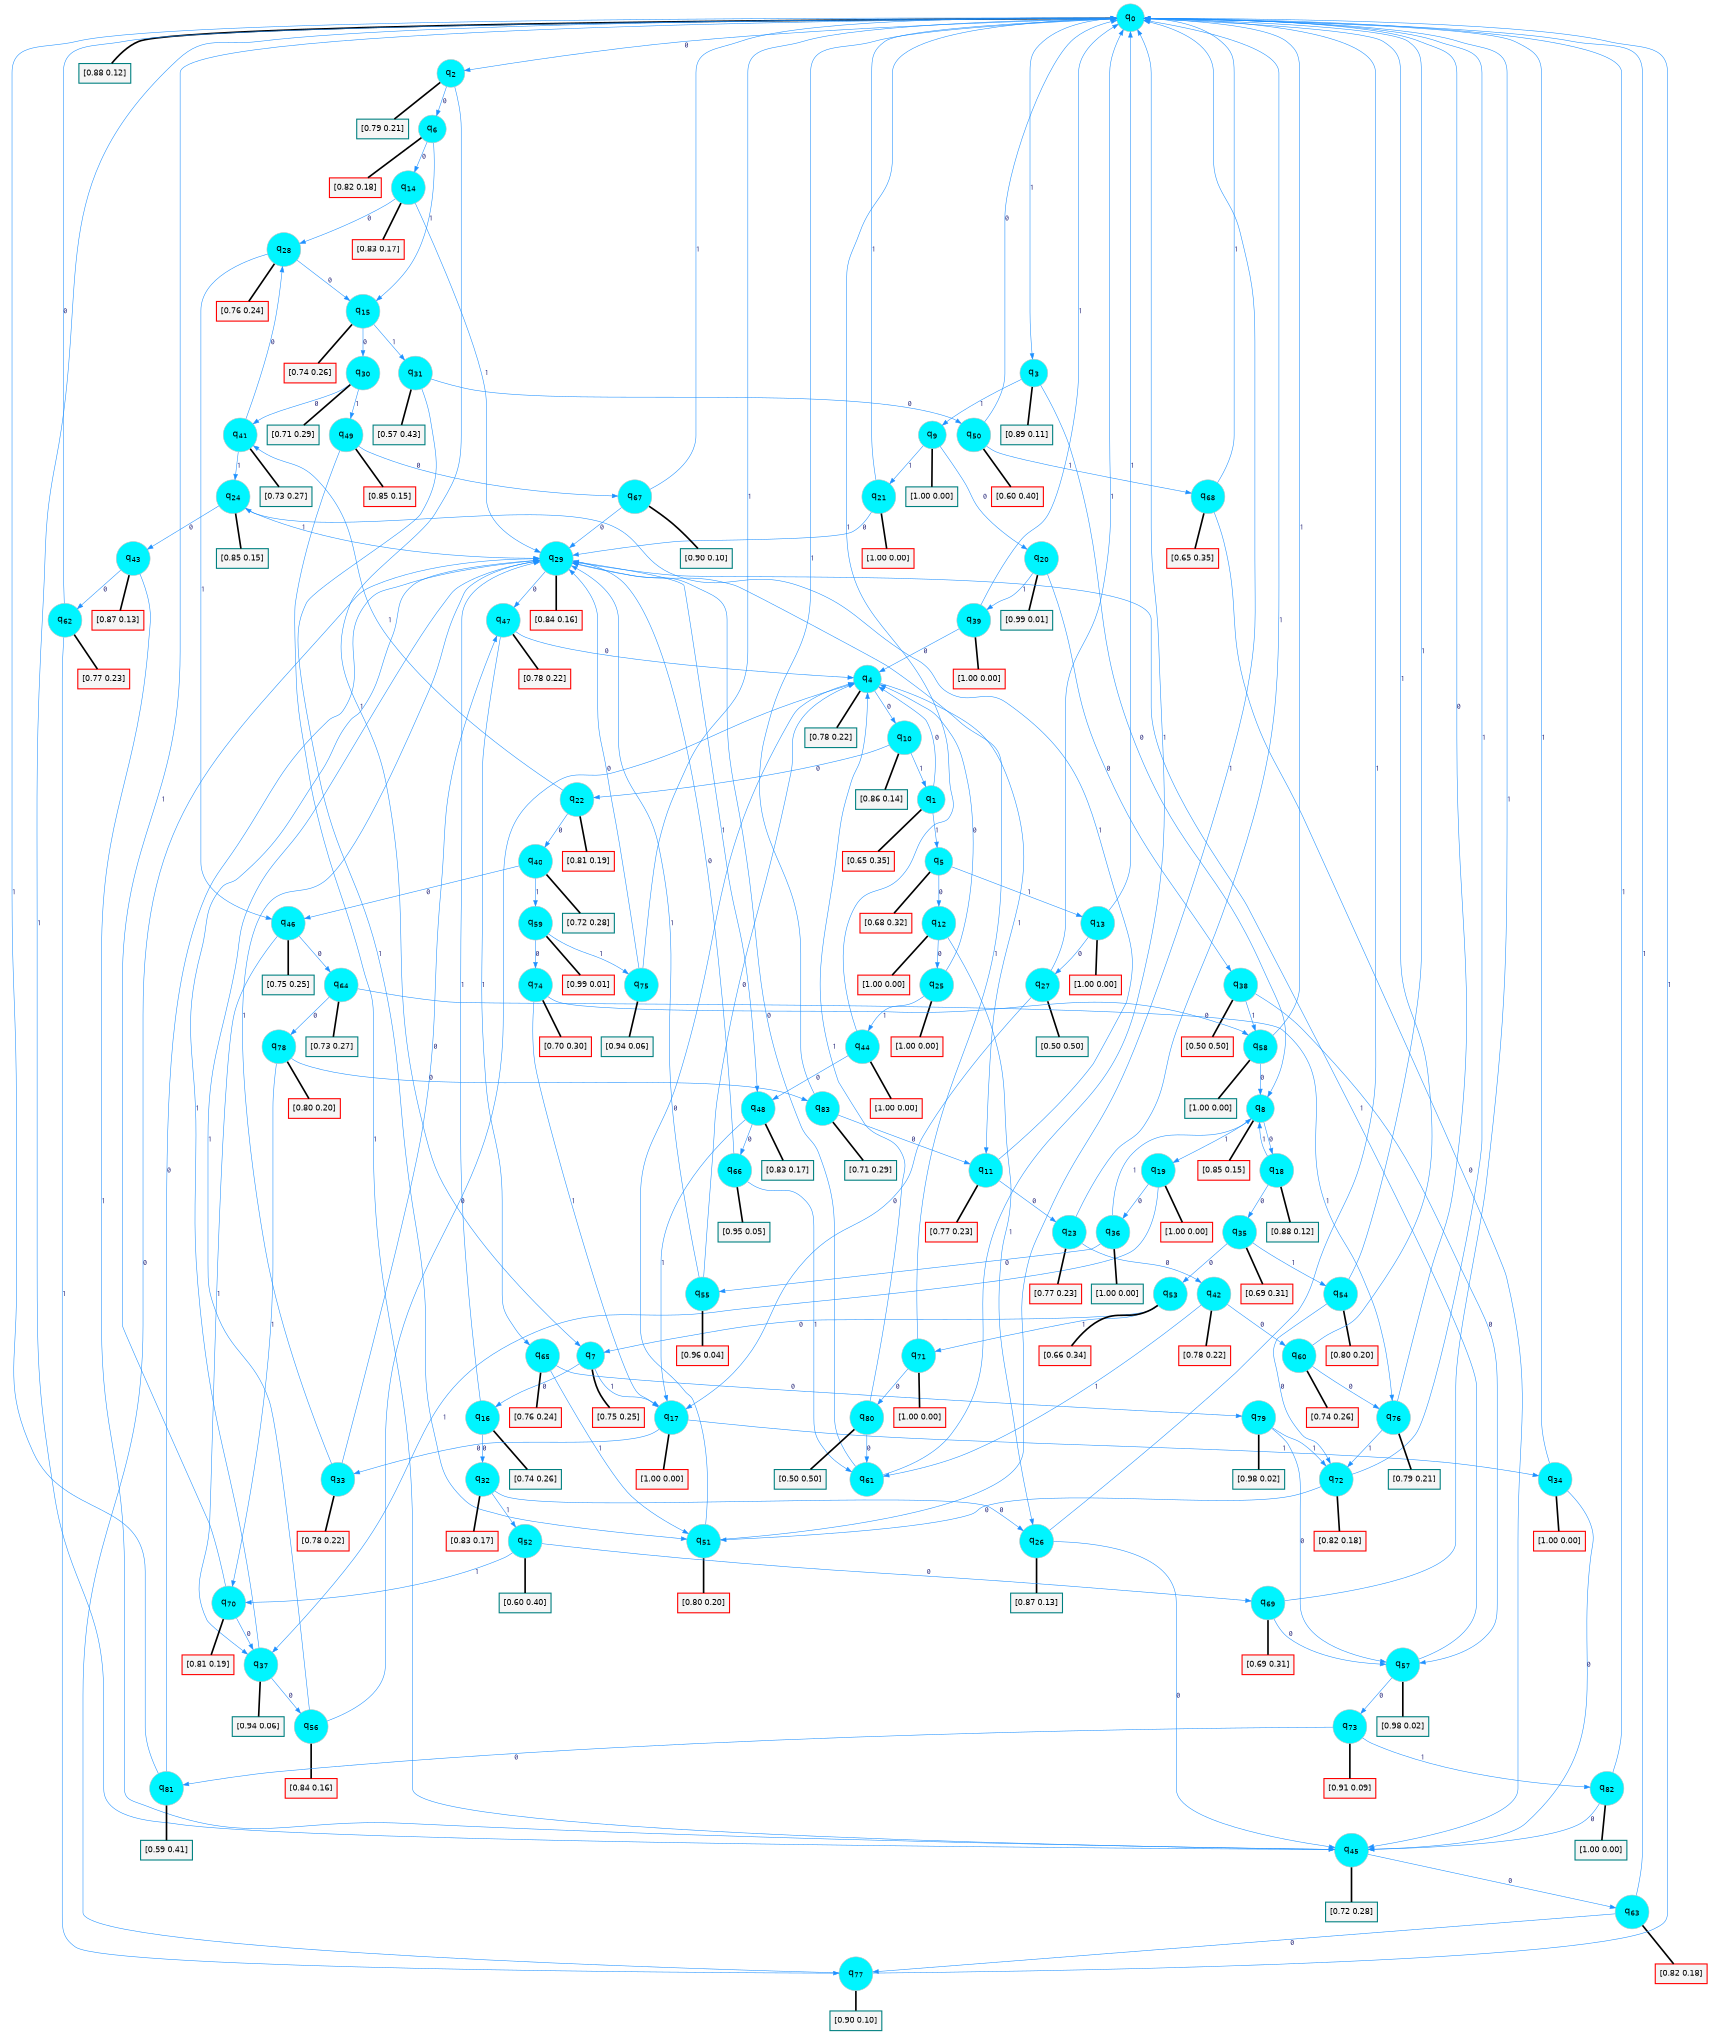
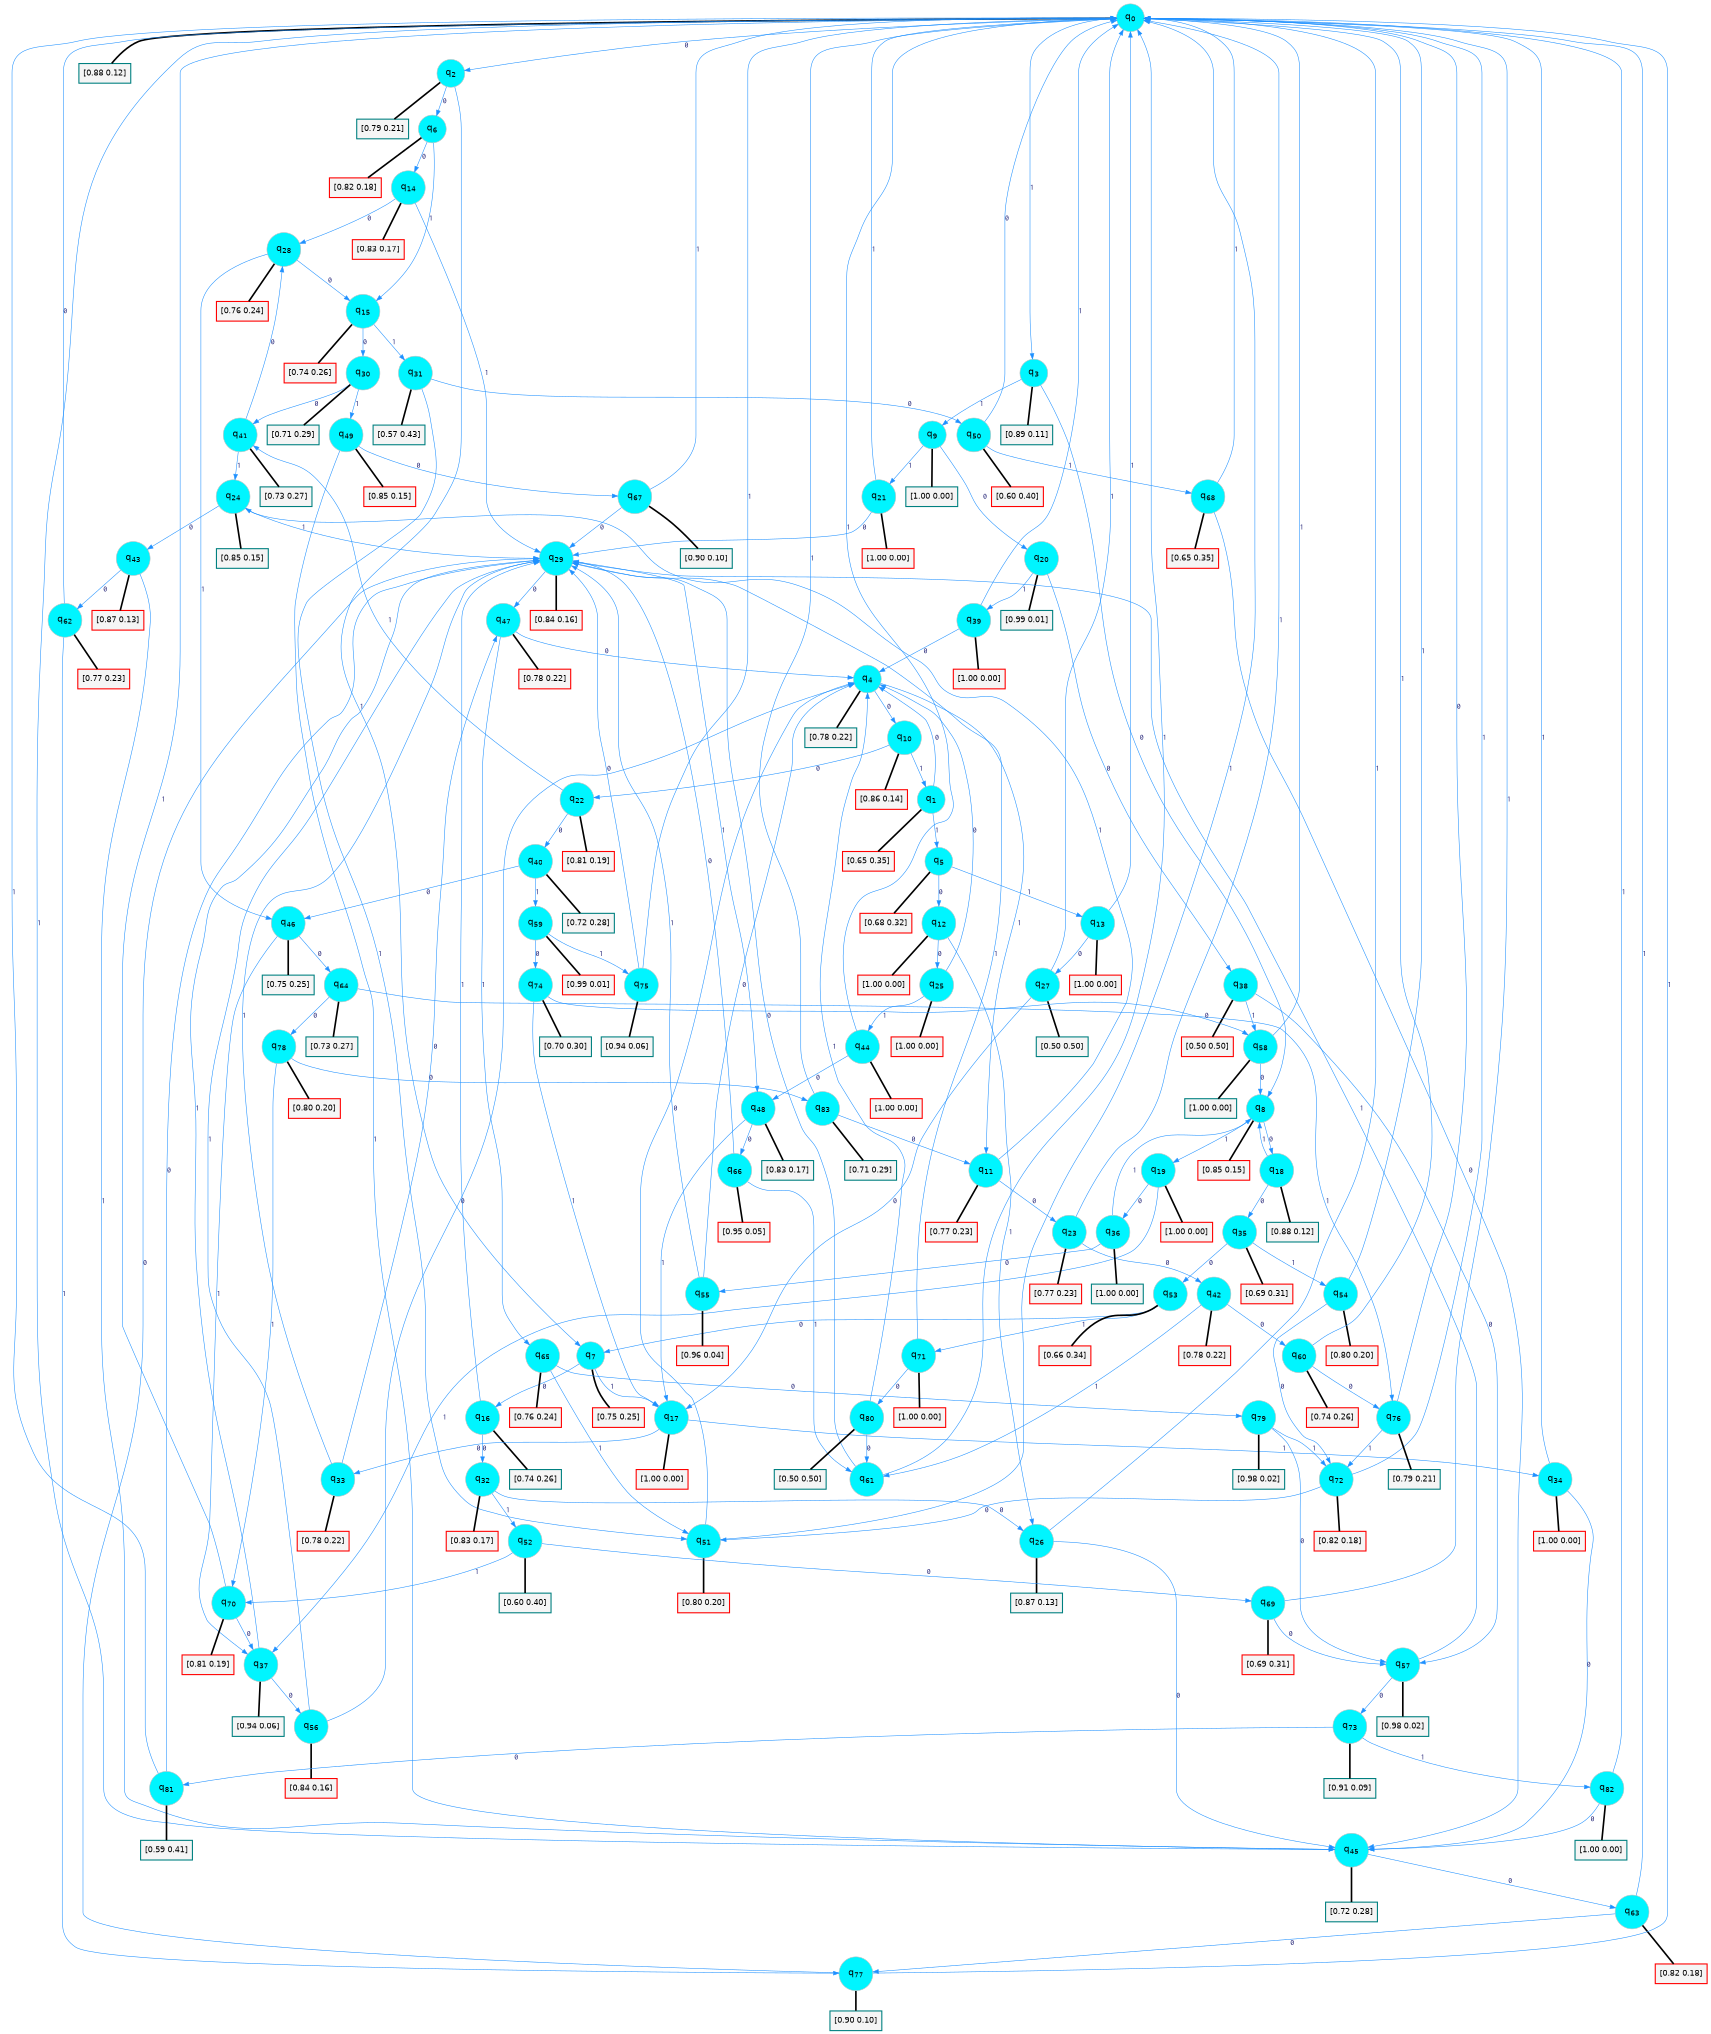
node "[0.86 0.14]": color teal -> red
node "[0.70 0.30]": color red -> teal
node "[0.95 0.05]": color teal -> red
node "[0.91 0.09]": color red -> teal
